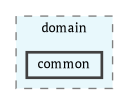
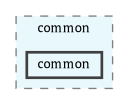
cluster "domain": label "domain" -> "common"
